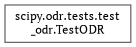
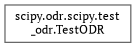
node "scipy.odr.tests.test _odr.TestODR": label "scipy.odr.tests.test _odr.TestODR" -> "scipy.odr.scipy.test _odr.TestODR"
